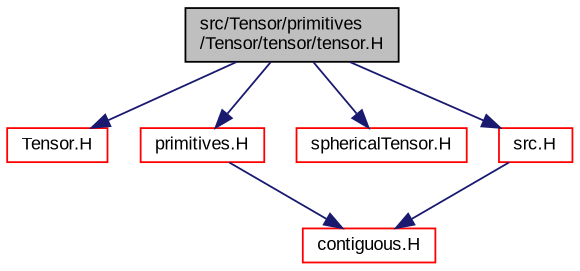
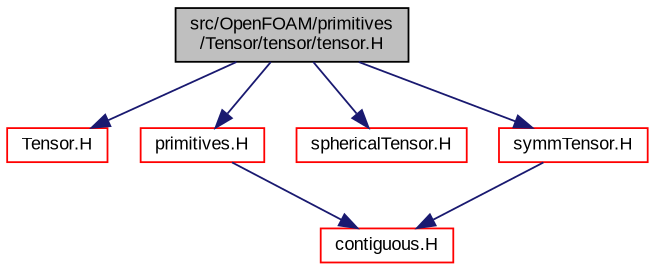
node "src/Tensor/primitives /Tensor/tensor/tensor.H": label "src/Tensor/primitives /Tensor/tensor/tensor.H" -> "src/OpenFOAM/primitives /Tensor/tensor/tensor.H"
node "src.H": label "src.H" -> "symmTensor.H"
